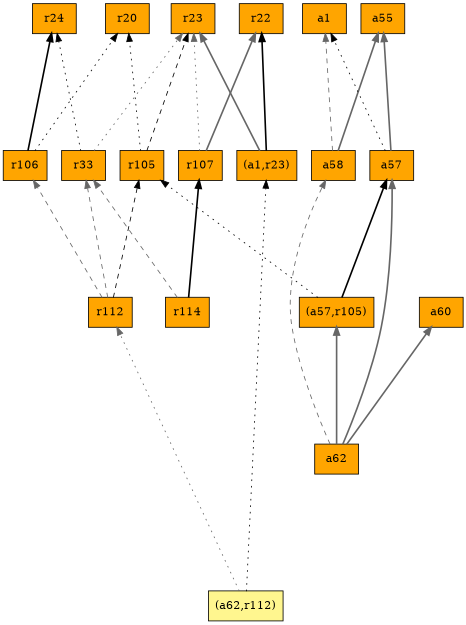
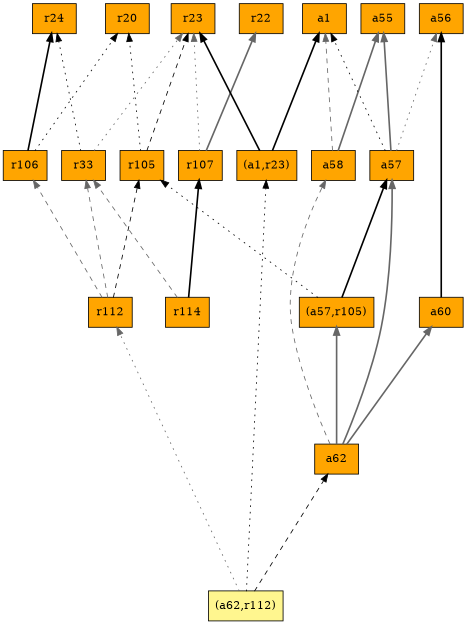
node "a56": added
edge "(a1,r23)" -> "r22": now "(a1,r23)" -> "a1"
edge "(a1,r23)" -> "r23": color gray40 -> black
edge "(a62,r112)" -> "a62": added
